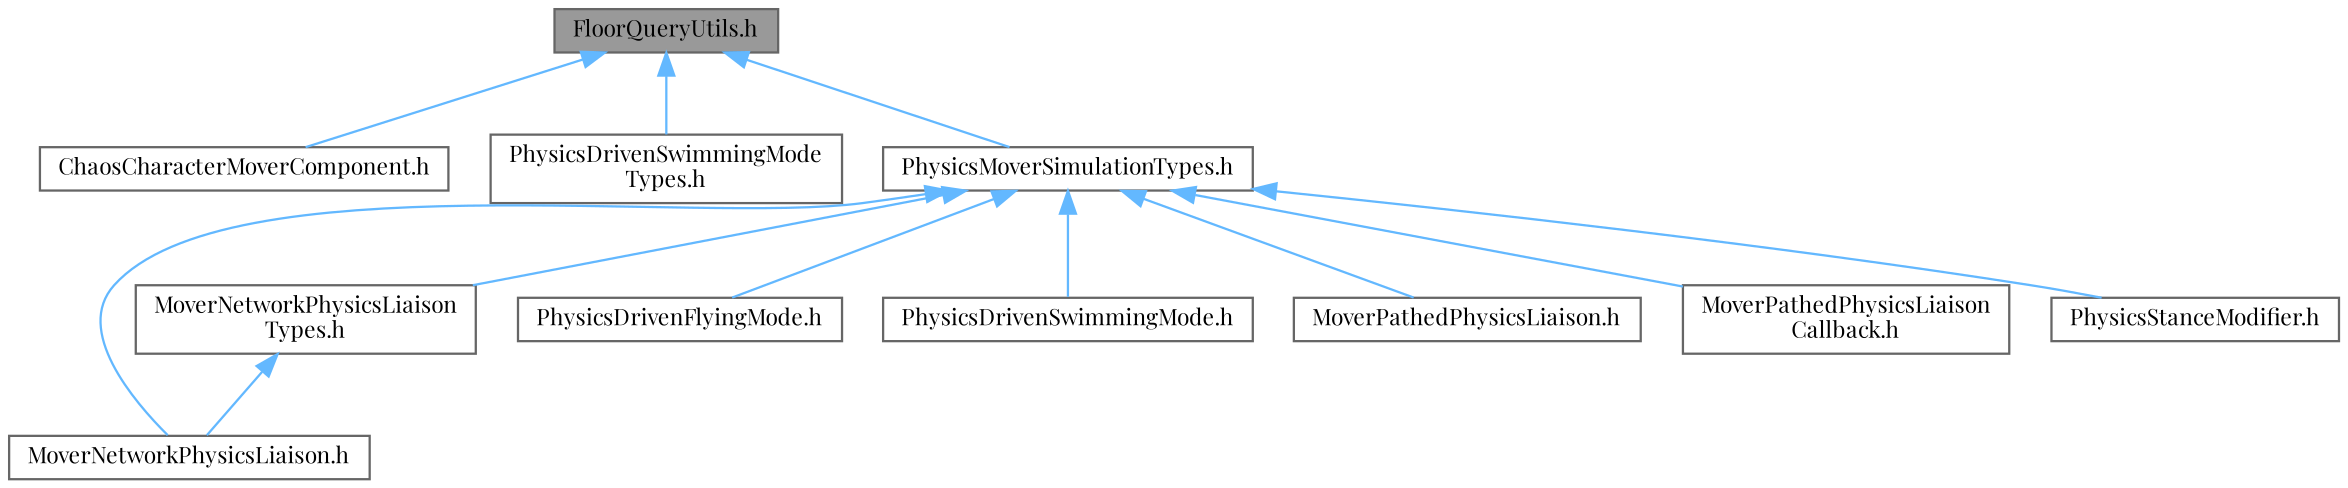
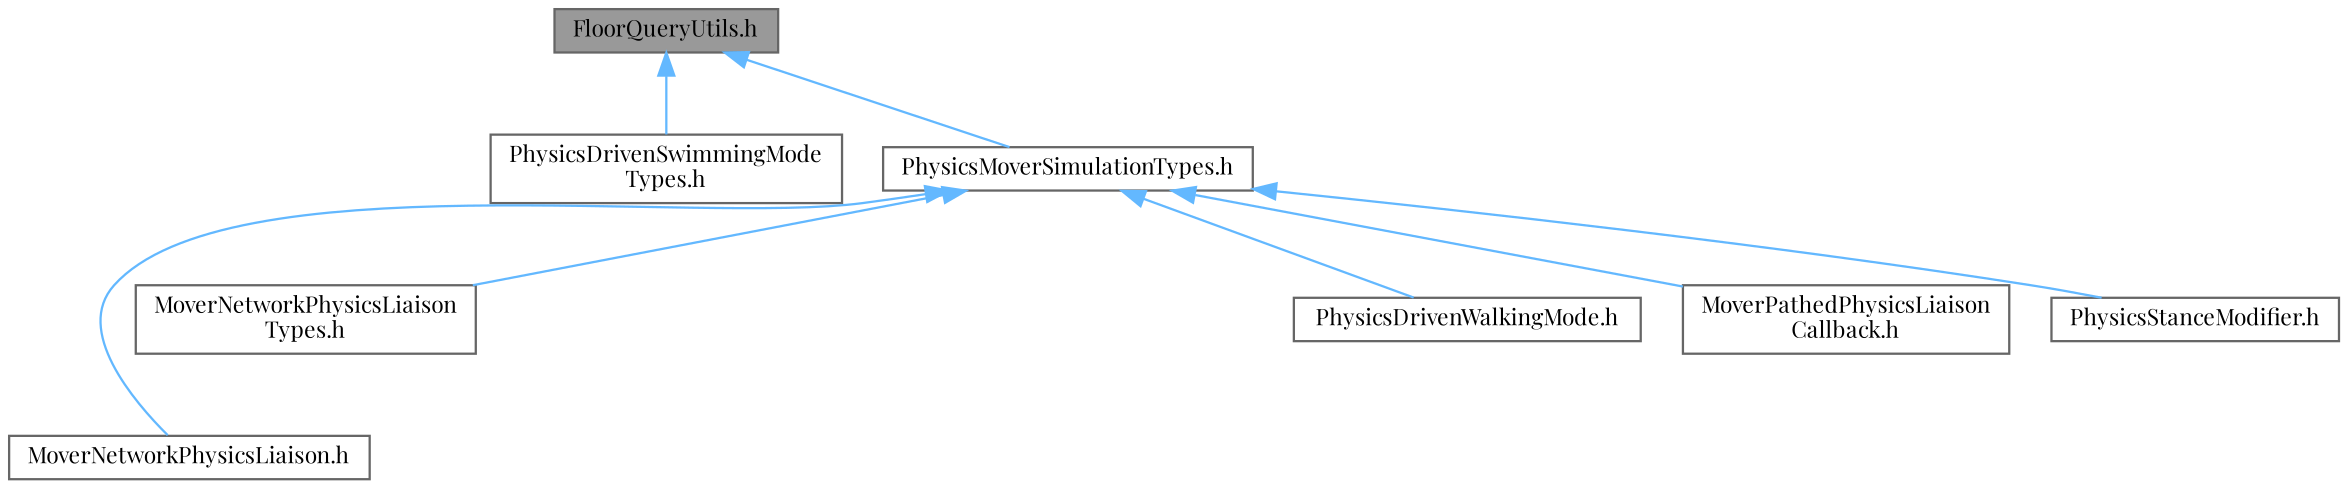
node "ChaosCharacterMoverComponent.h": removed
node "PhysicsDrivenFlyingMode.h": removed
node "PhysicsDrivenSwimmingMode.h": removed
node "MoverPathedPhysicsLiaison.h": label "MoverPathedPhysicsLiaison.h" -> "PhysicsDrivenWalkingMode.h"
edge "MoverNetworkPhysicsLiaison.h" -> "MoverNetworkPhysicsLiaison Types.h": removed
